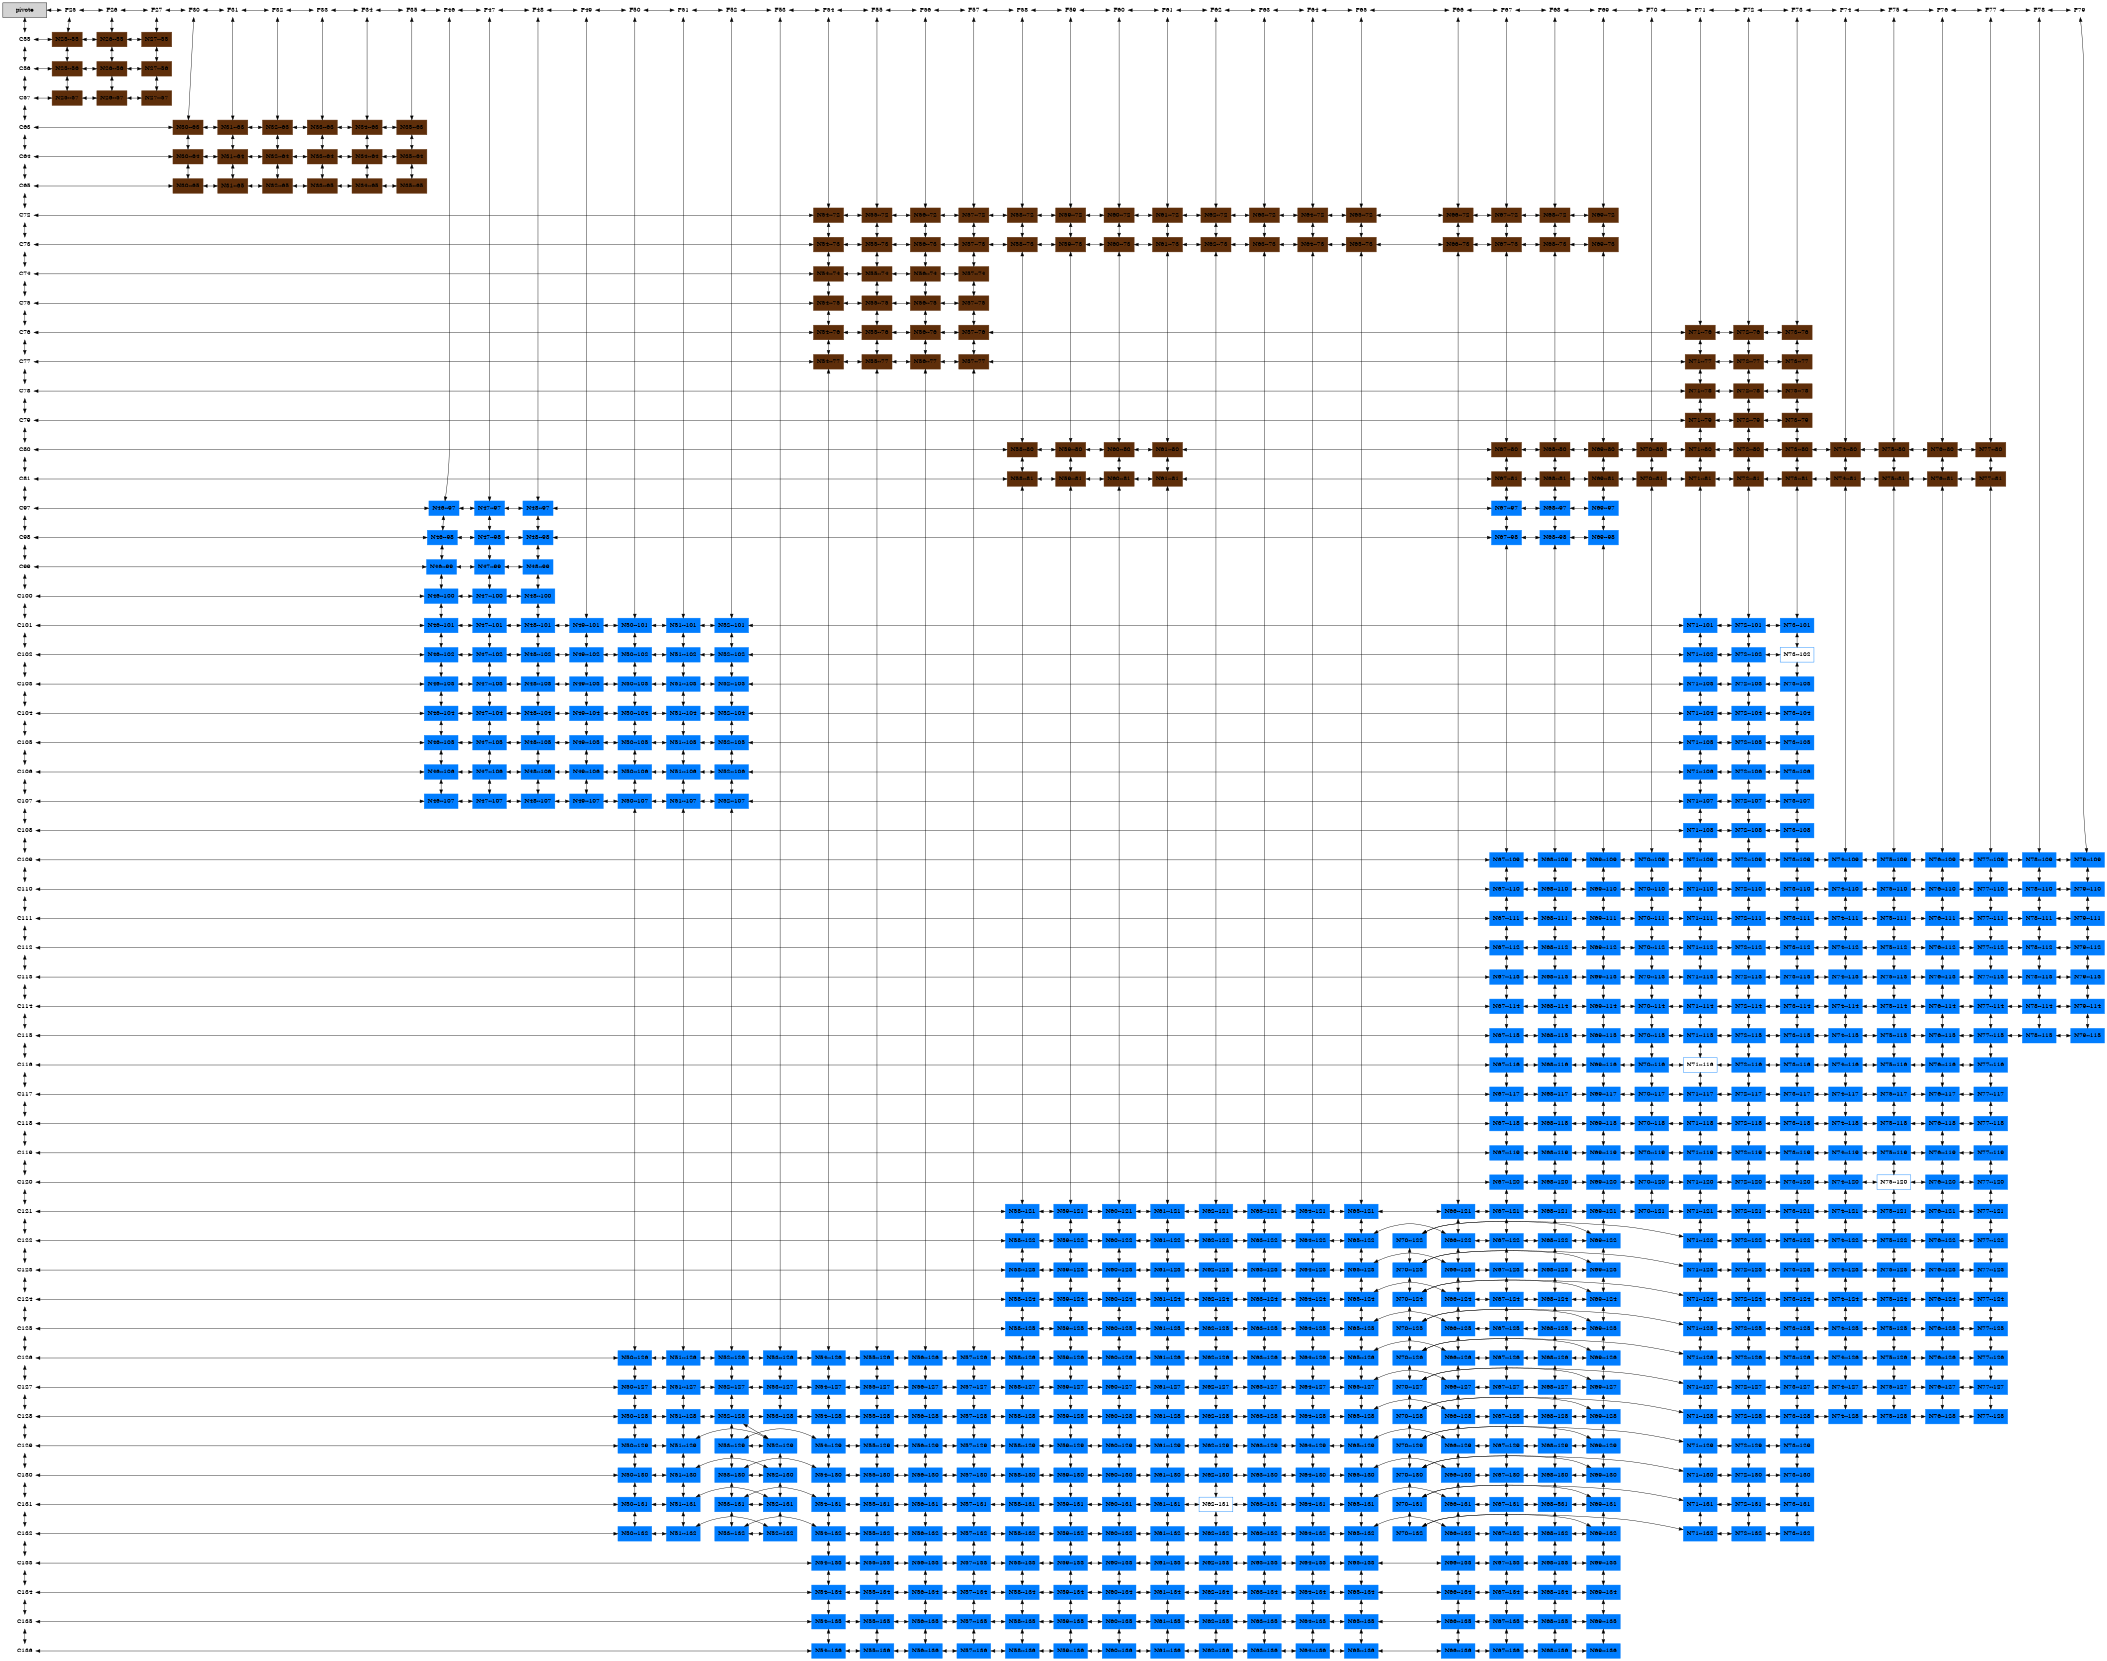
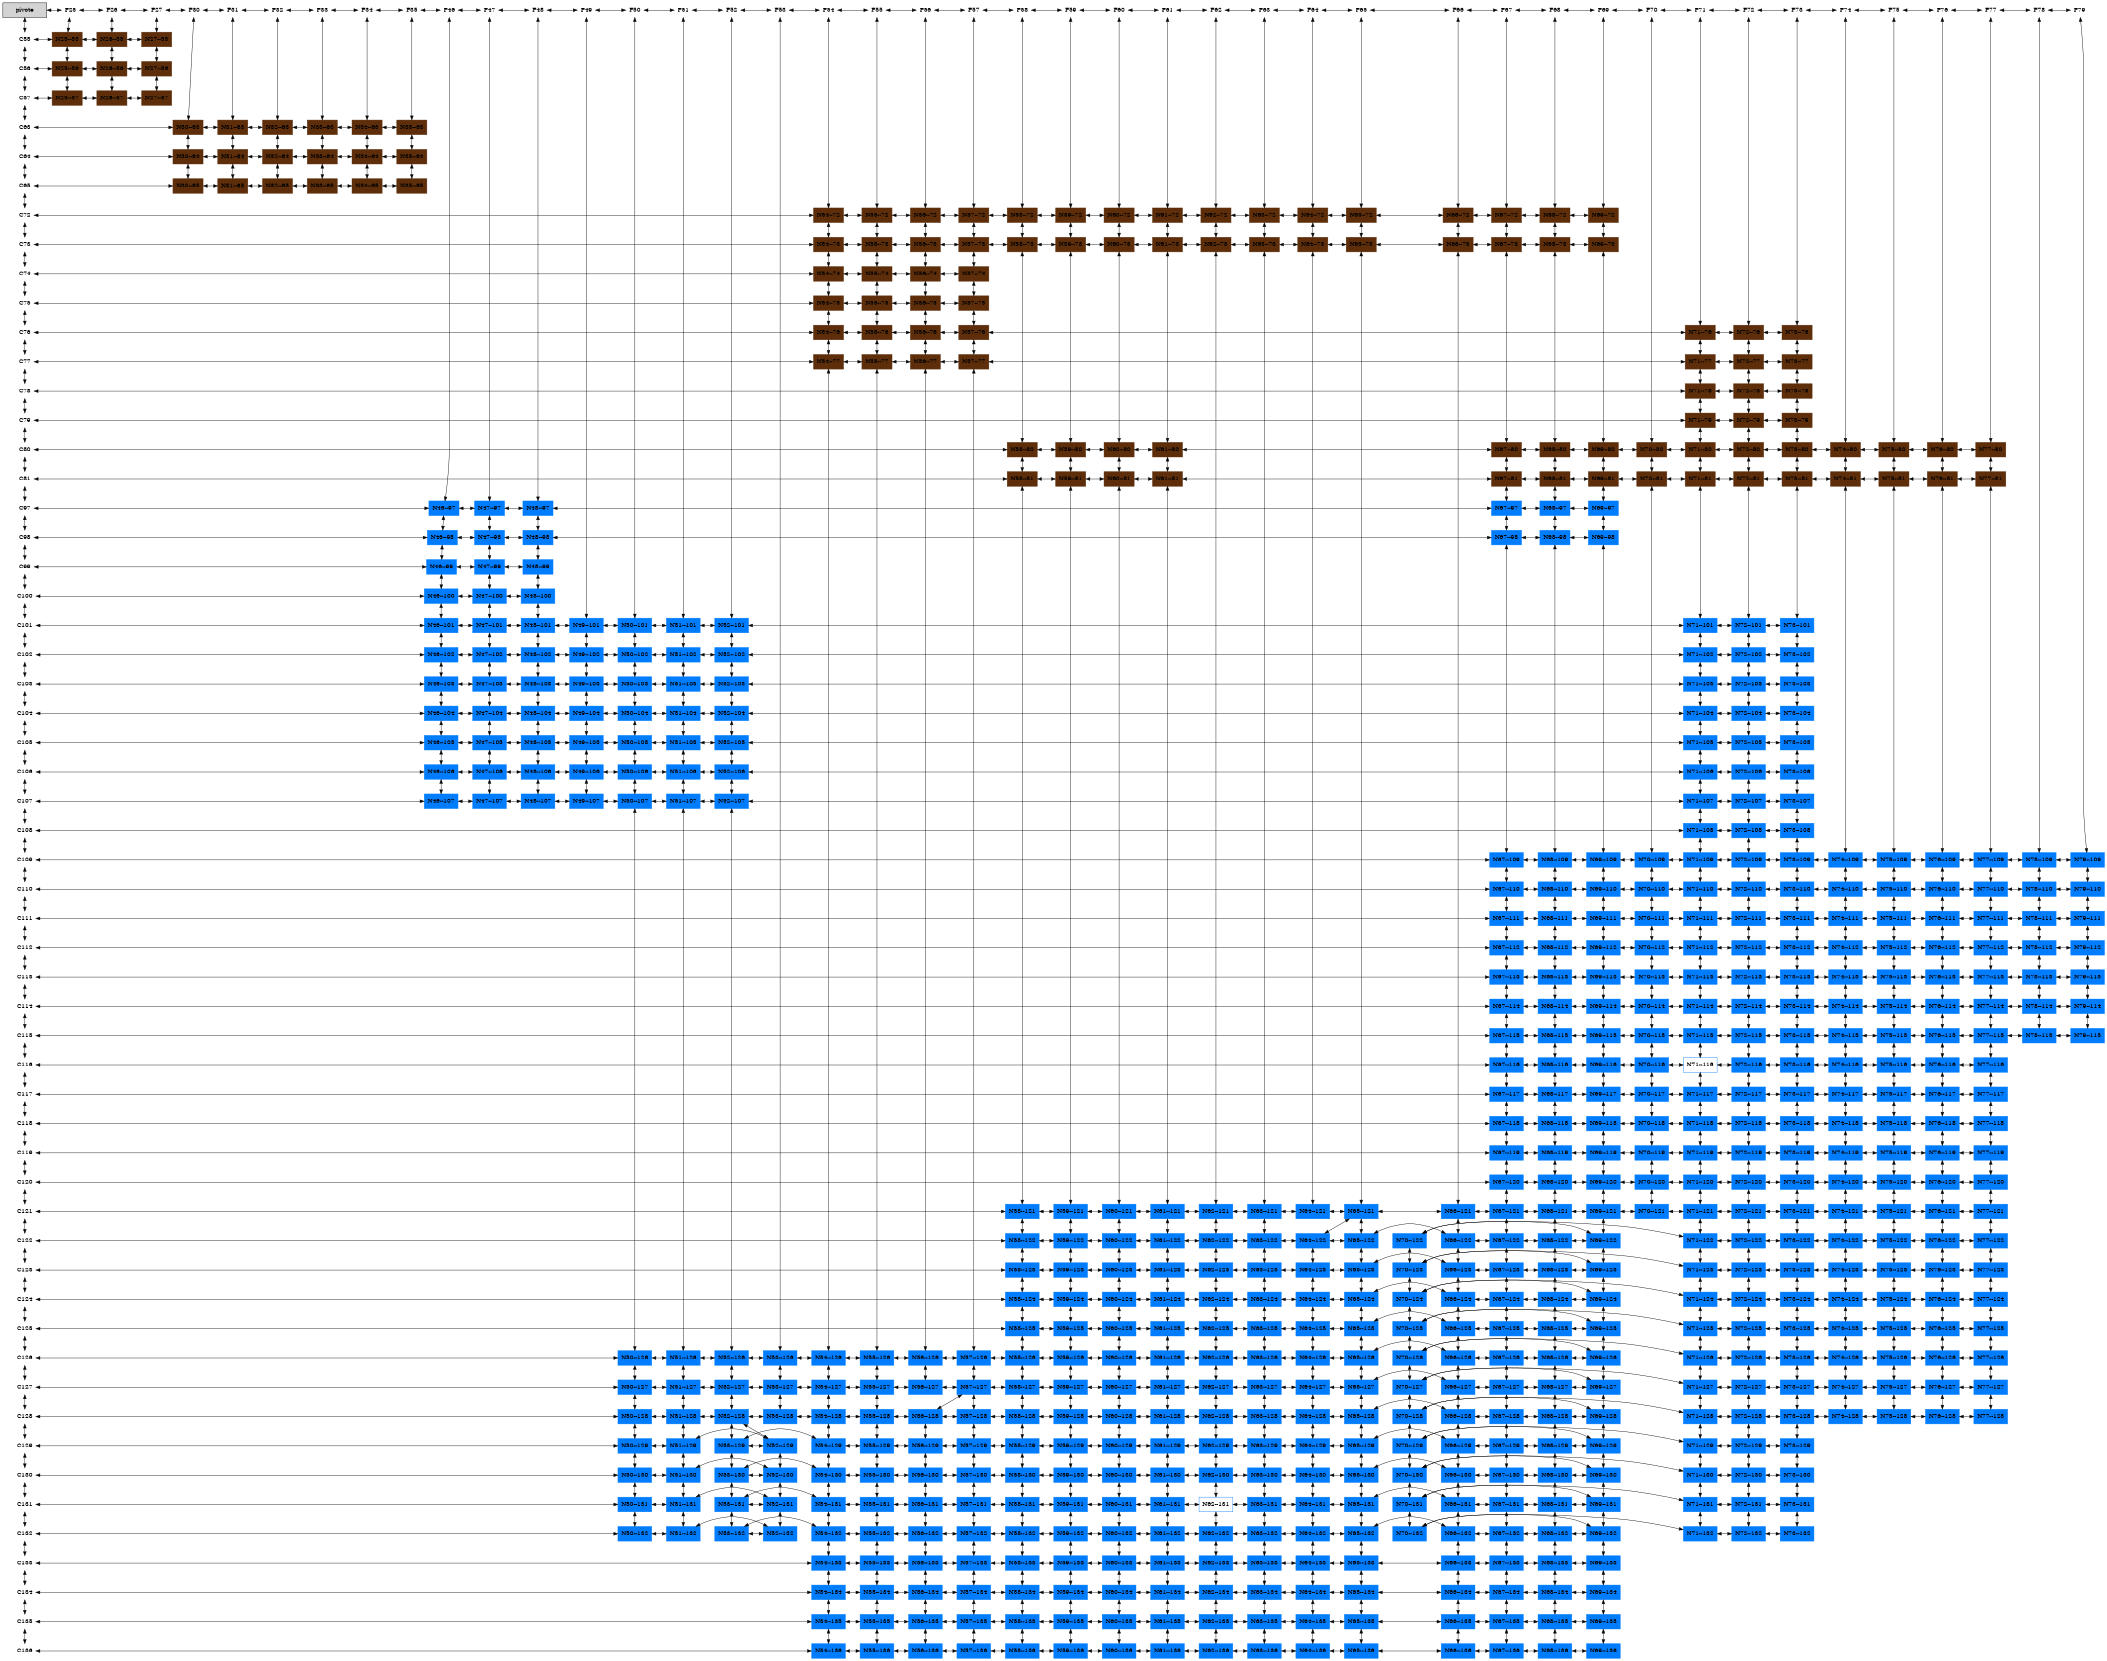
node "N73--102": fillcolor white -> #007dff
node "N75--120": fillcolor white -> #007dff
edge "N64--121" -- "N64--122": now "N65--121" -- "N64--122"
edge "N56--127" -- "N56--128": now "N57--127" -- "N56--128"
node "N68--531": label "N68--531" -> "N68--131"
